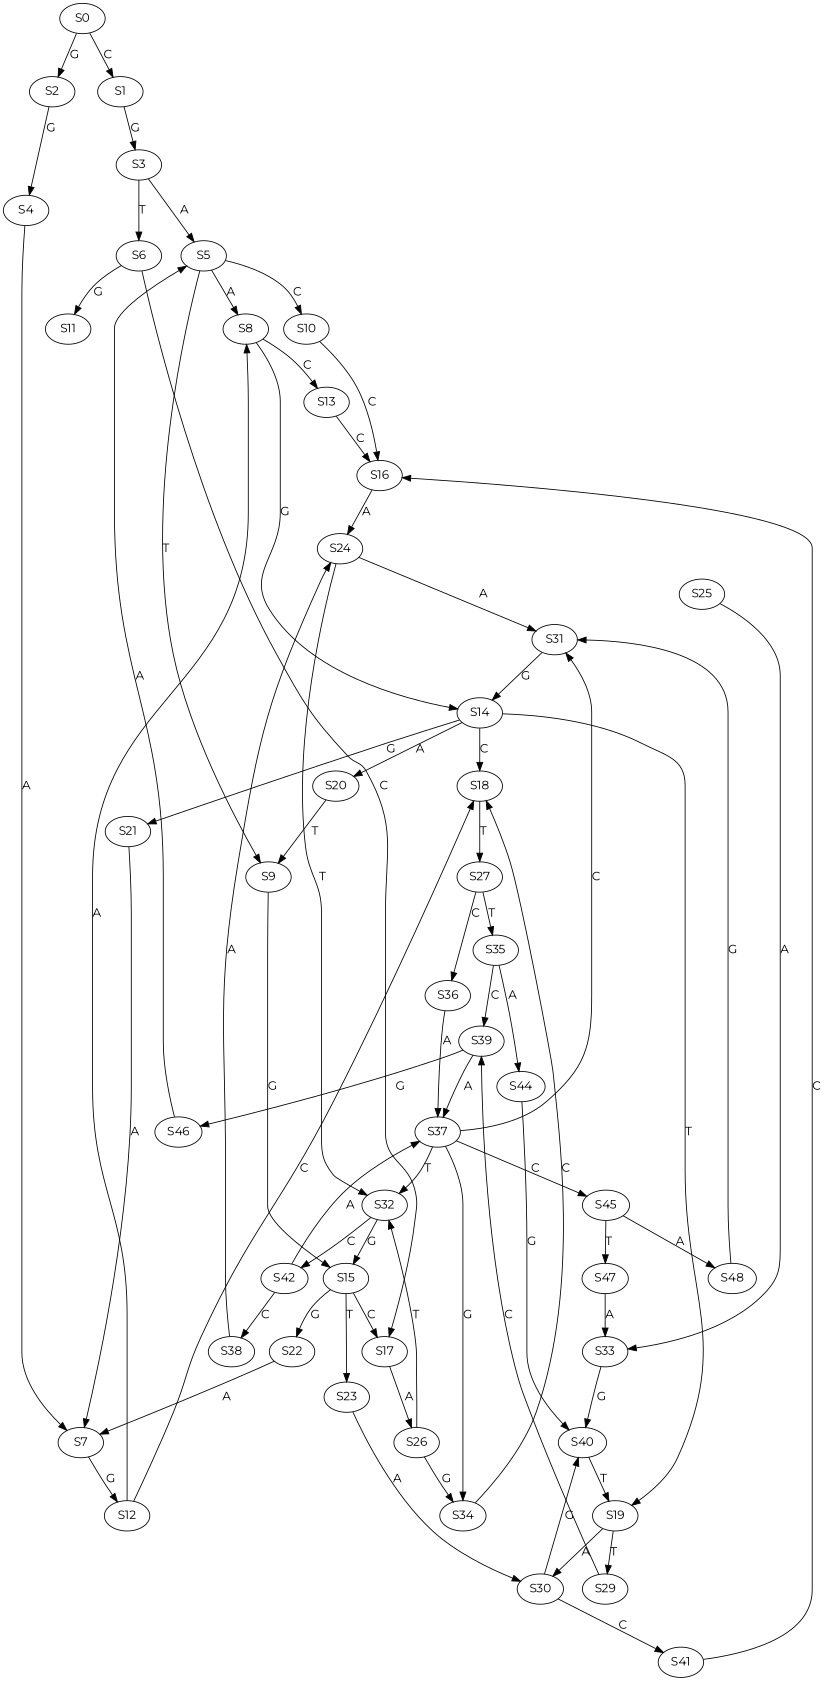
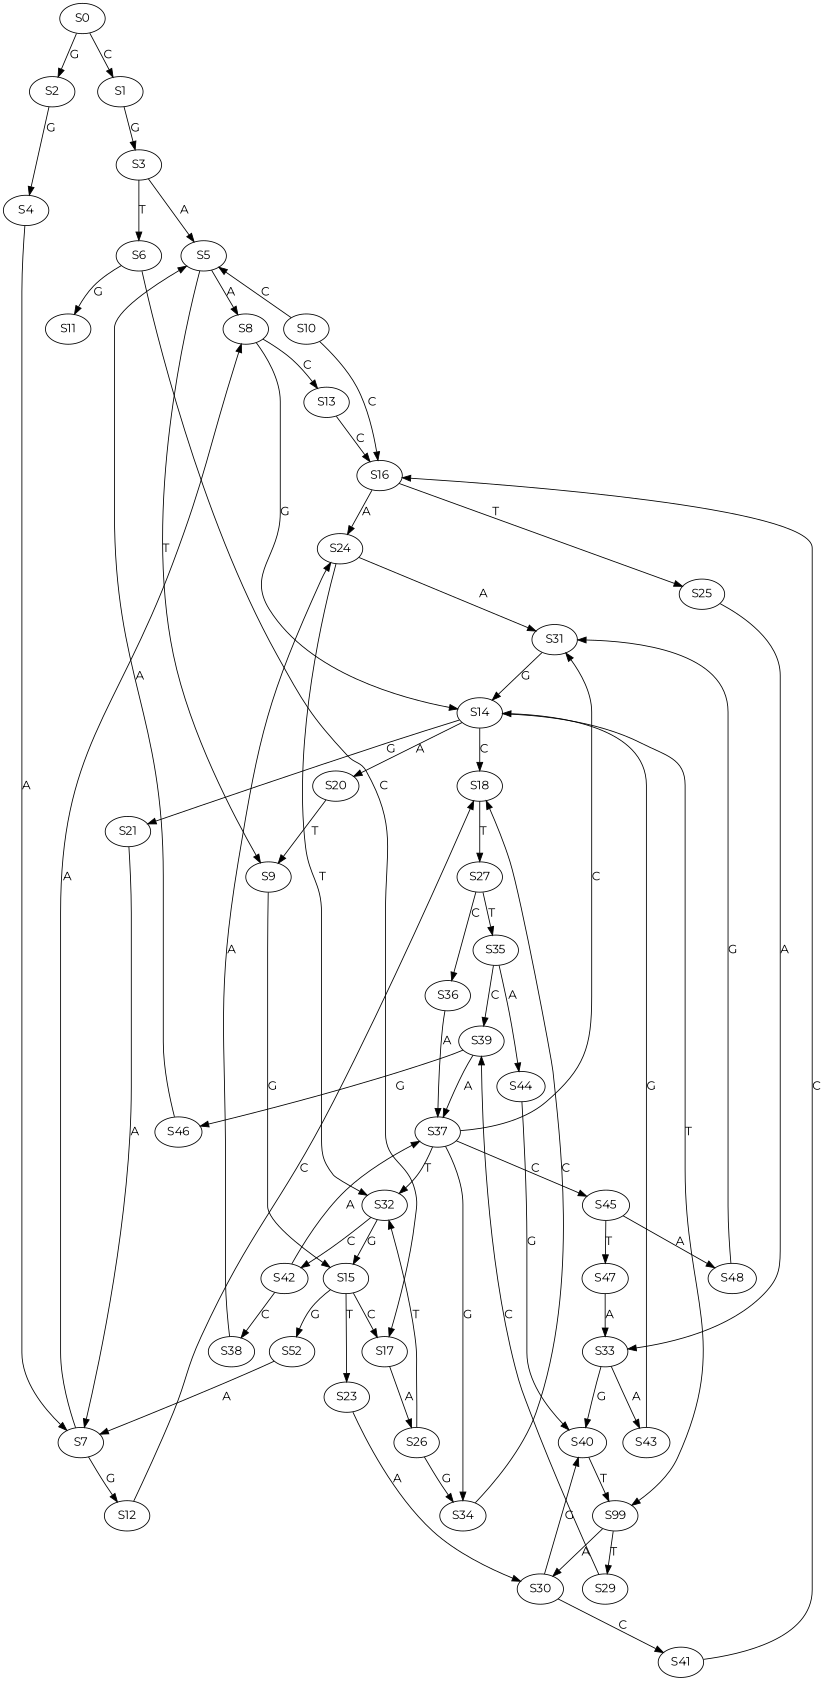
edge "S5" -> "S10": reversed
edge "S16" -> "S25": added, label "T"
edge "S12" -> "S8": now "S7" -> "S8"
node "S22": label "S22" -> "S52"
node "S43": added
node "S19": label "S19" -> "S99"
